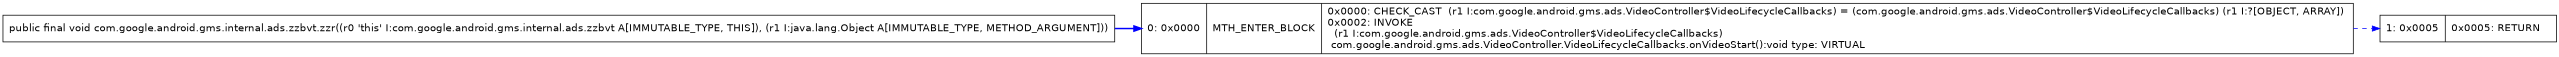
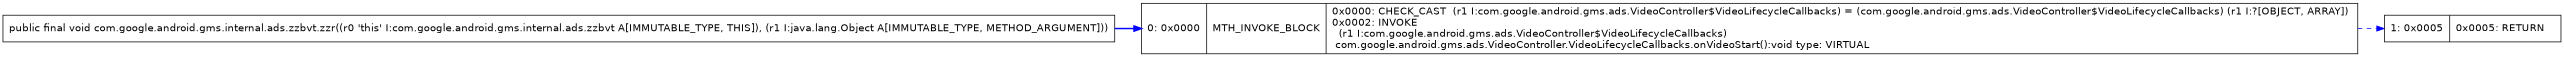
node "0: 0x0000": text "MTH_ENTER_BLOCK" -> "MTH_INVOKE_BLOCK"
